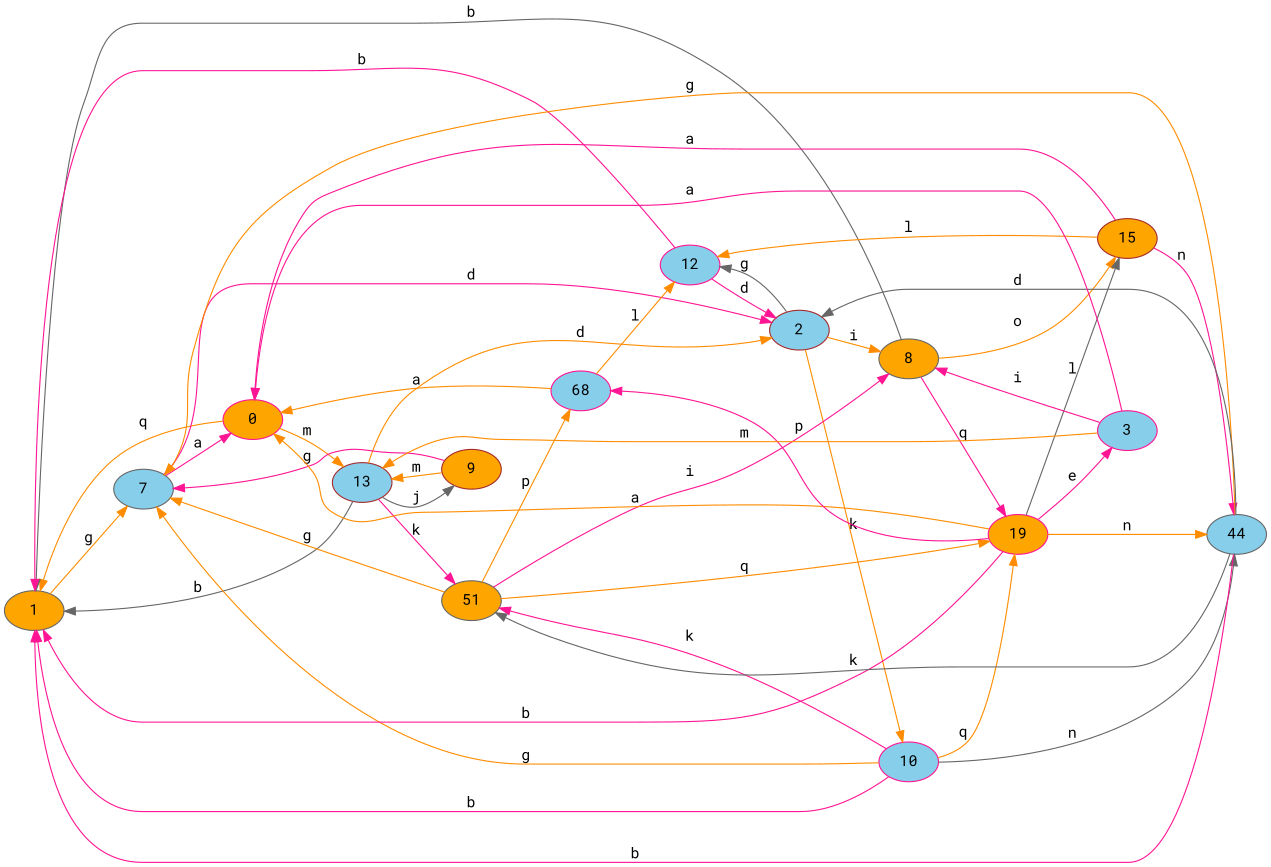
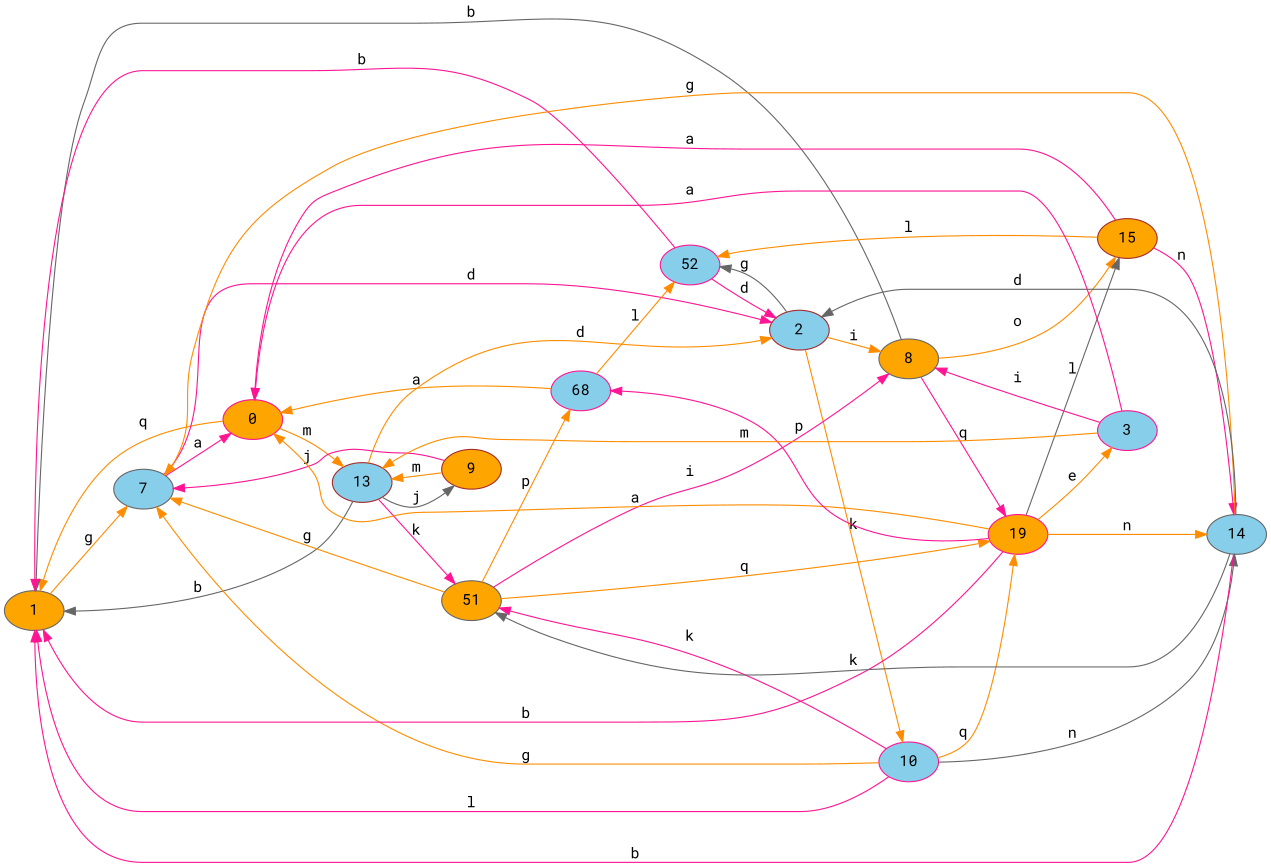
node "12": label "12" -> "52"
edge "9" -> "7": label "g" -> "j"
edge "19" -> "3": color deeppink -> darkorange
node "44": label "44" -> "14"
edge "10" -> "1": label "b" -> "l"
